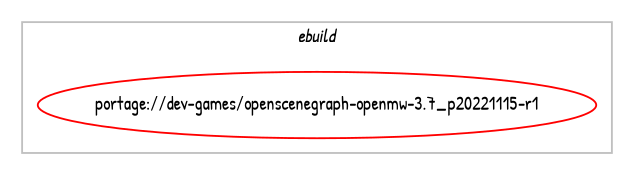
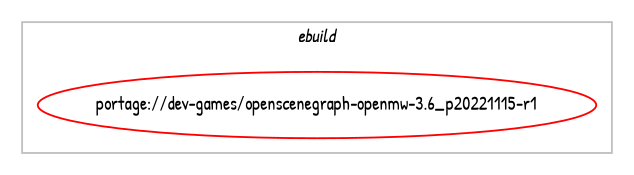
node "portage://dev-games/openscenegraph-openmw-3.7_p20221115-r1": label "portage://dev-games/openscenegraph-openmw-3.7_p20221115-r1" -> "portage://dev-games/openscenegraph-openmw-3.6_p20221115-r1"
